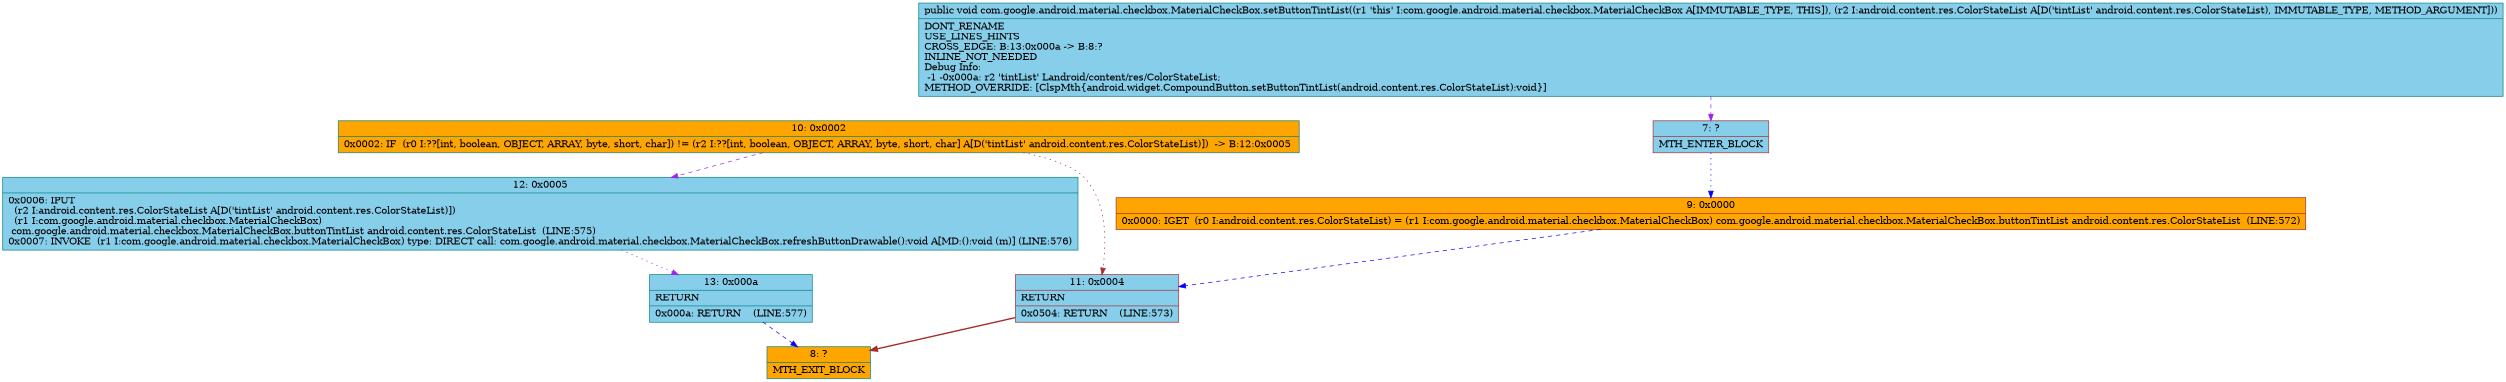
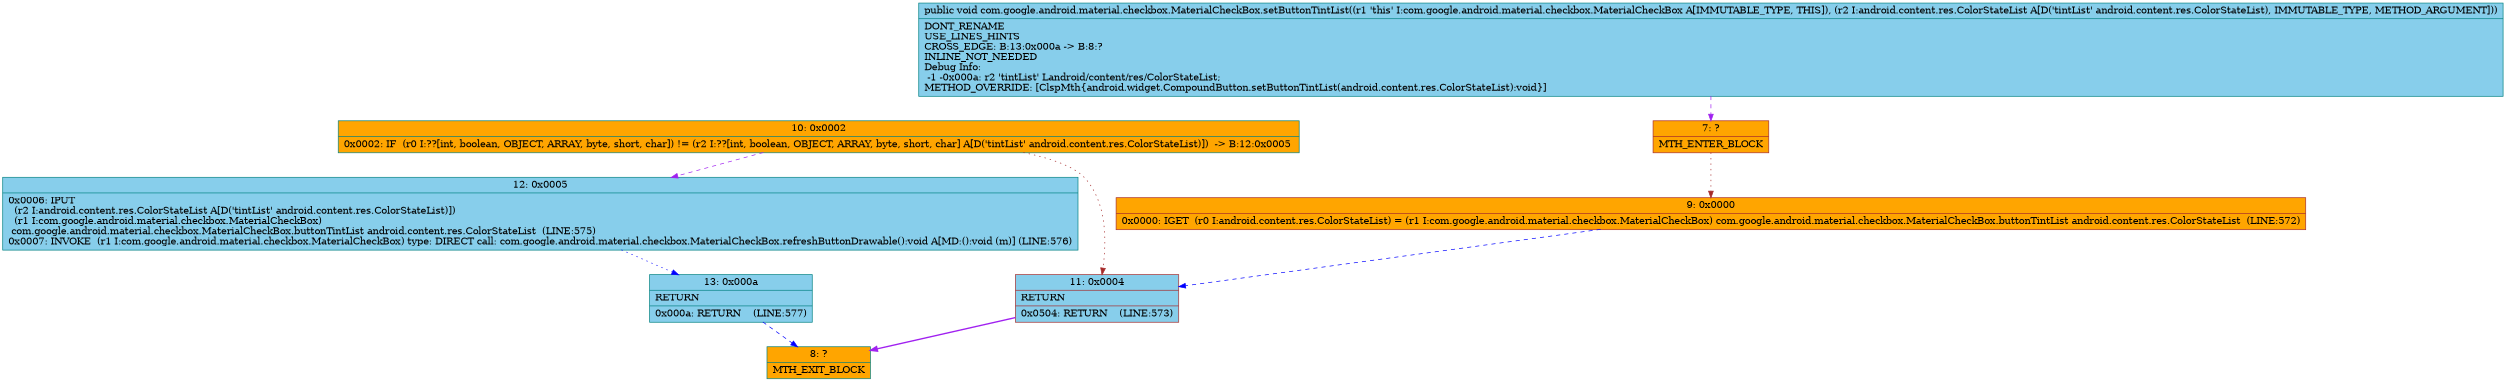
node "7: ?": fillcolor skyblue -> orange
edge "7: ?" -> "9: 0x0000": color blue -> brown
edge "12: 0x0005" -> "13: 0x000a": color purple -> blue
edge "11: 0x0004" -> "8: ?": color brown -> purple
